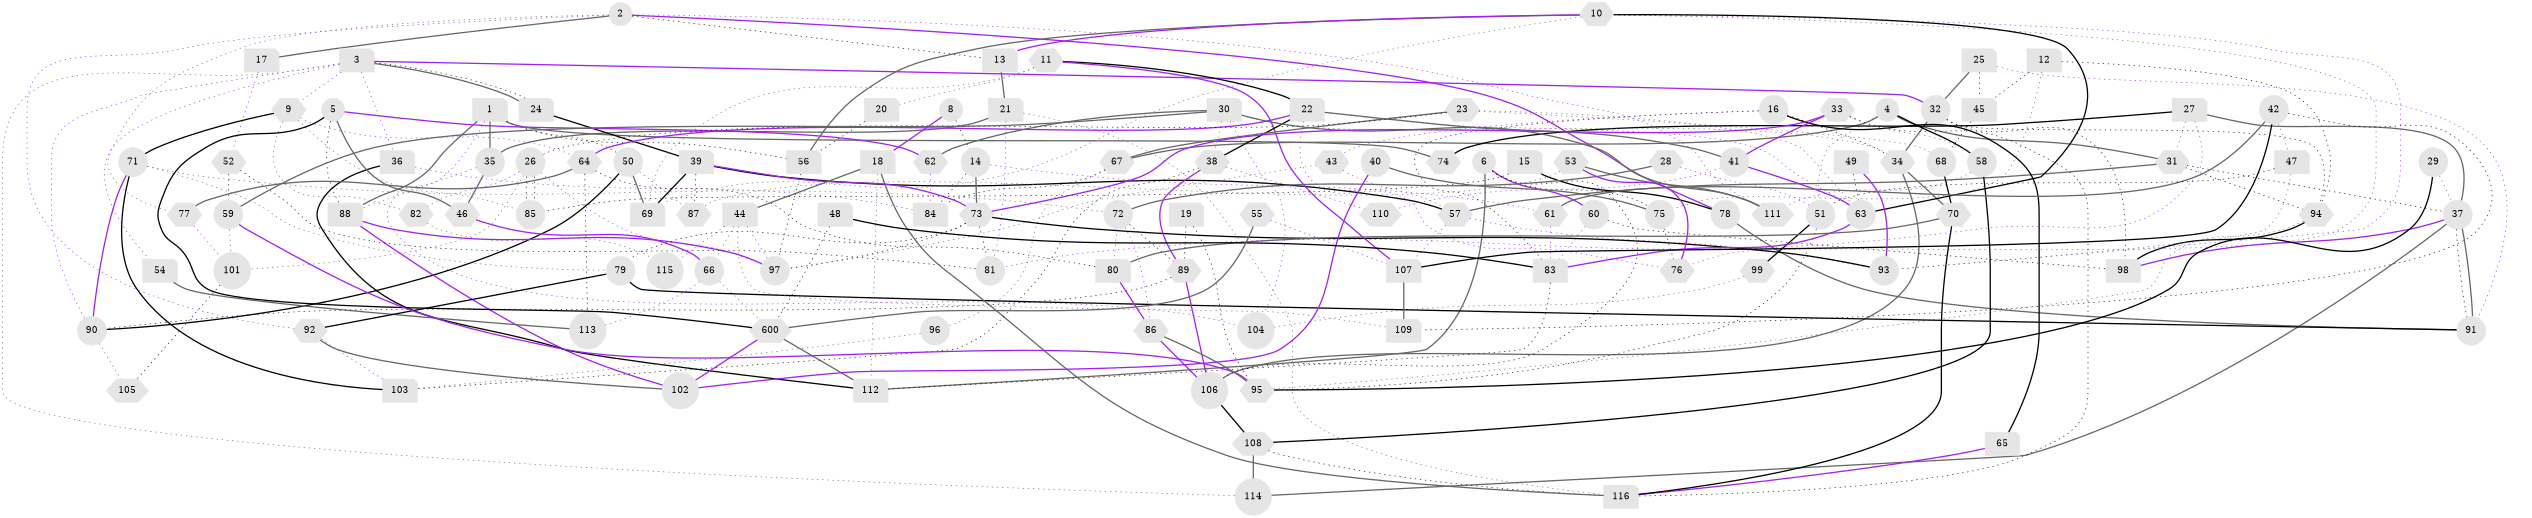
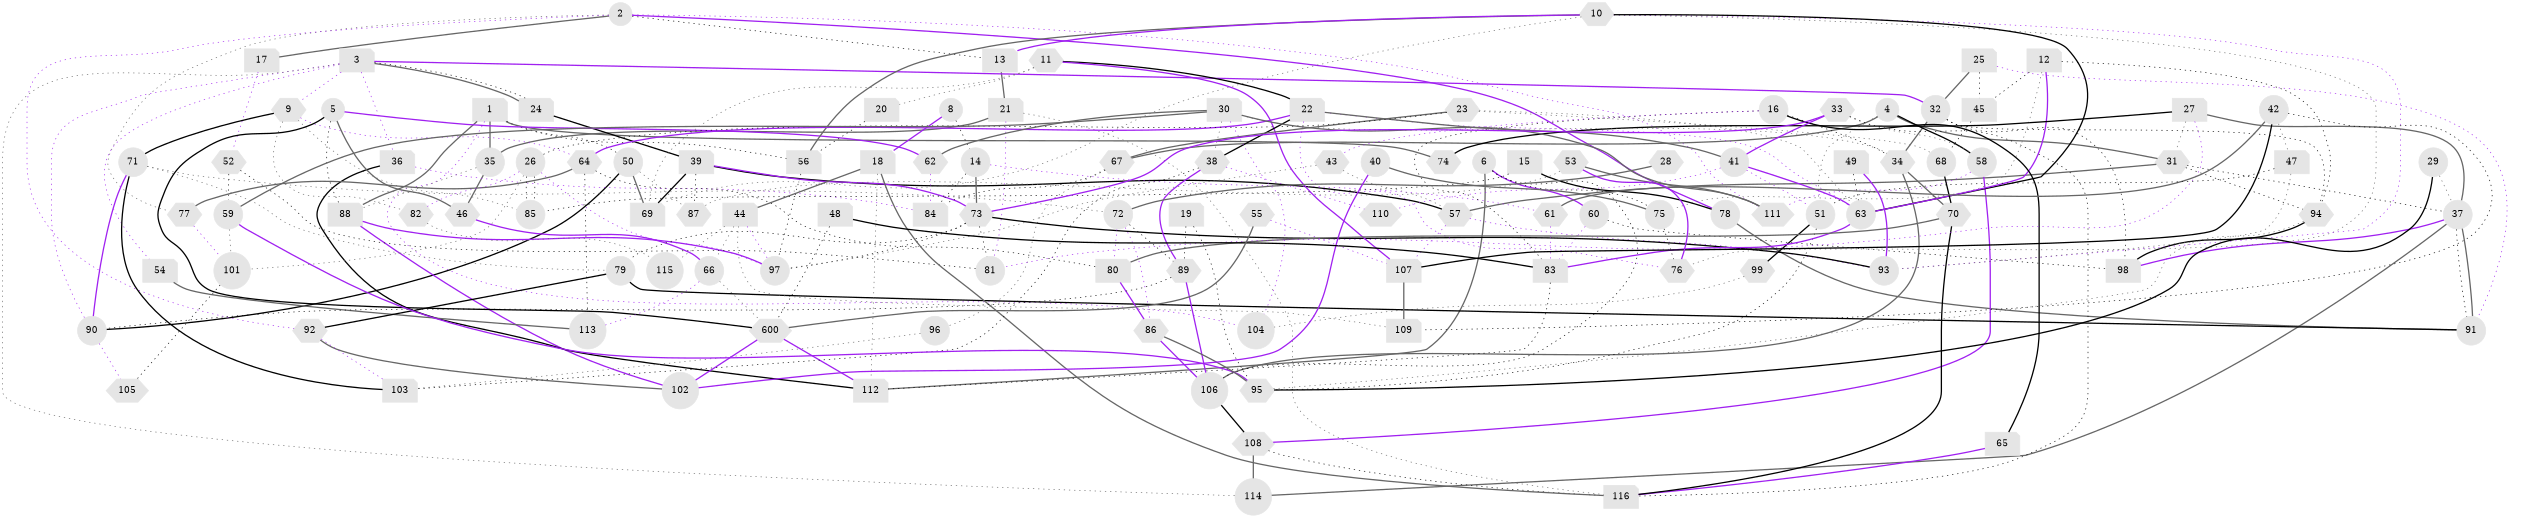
edge "12" -- "63": added
edge "28" -- "51": now "41" -- "51"
edge "600" -- "112": color gray40 -> purple
edge "58" -- "108": color black -> purple
